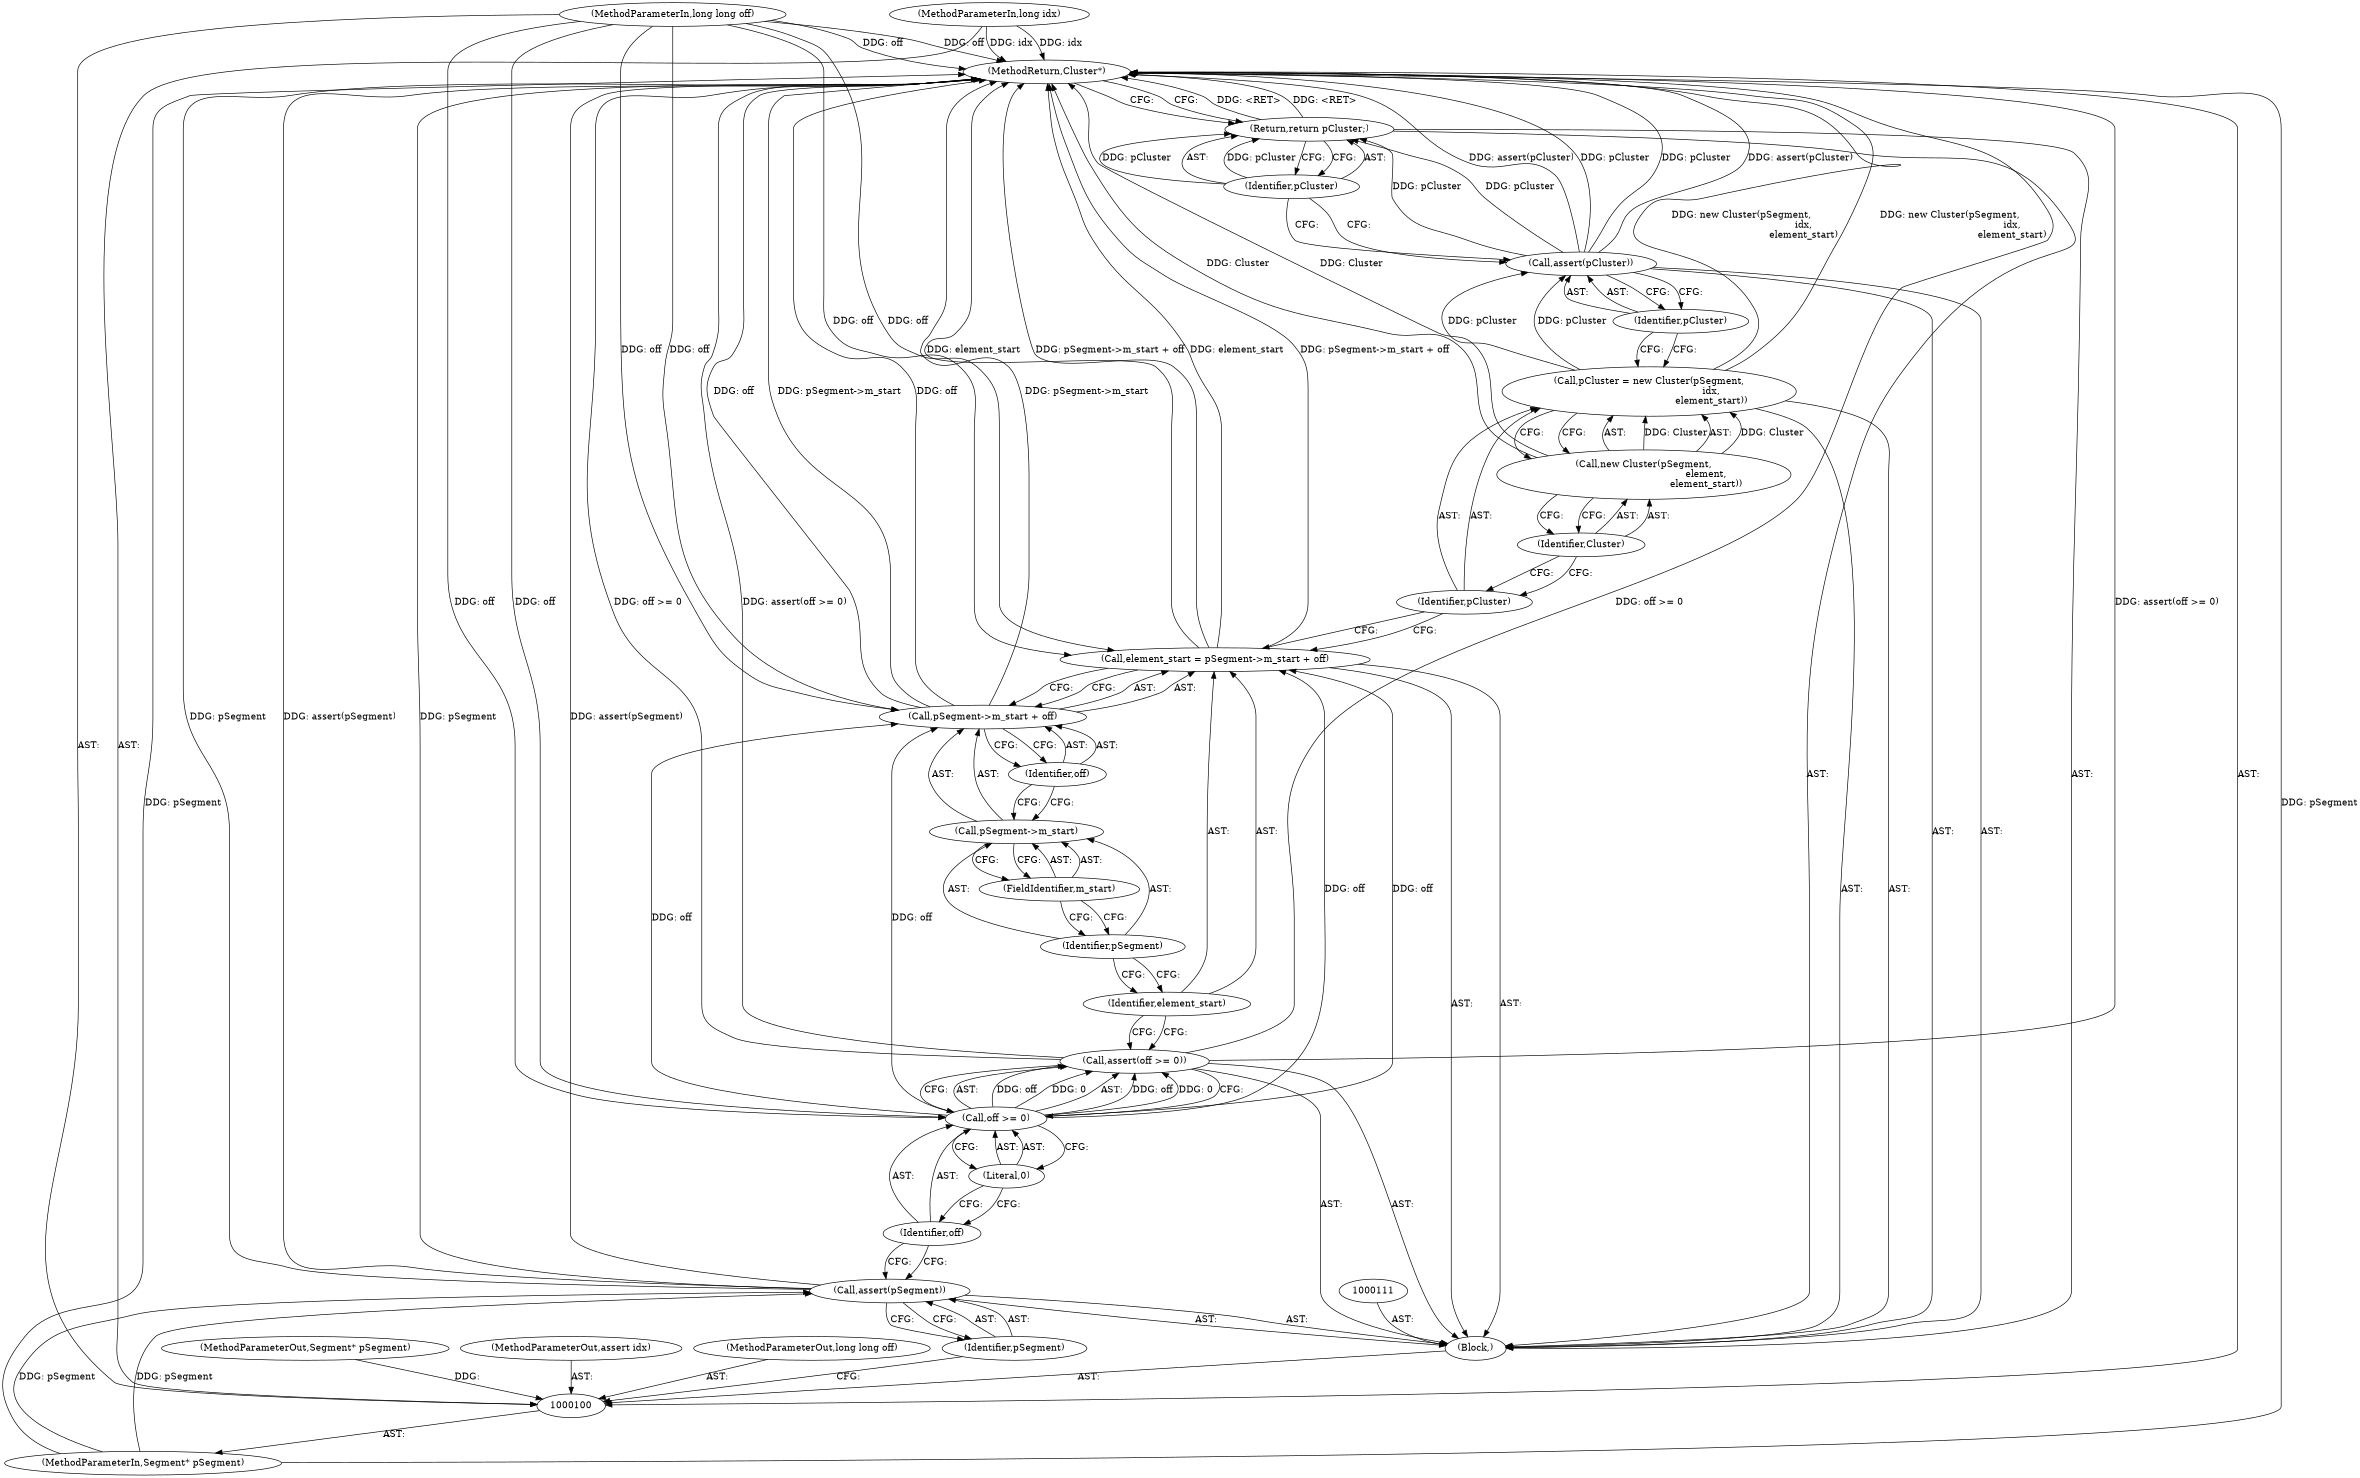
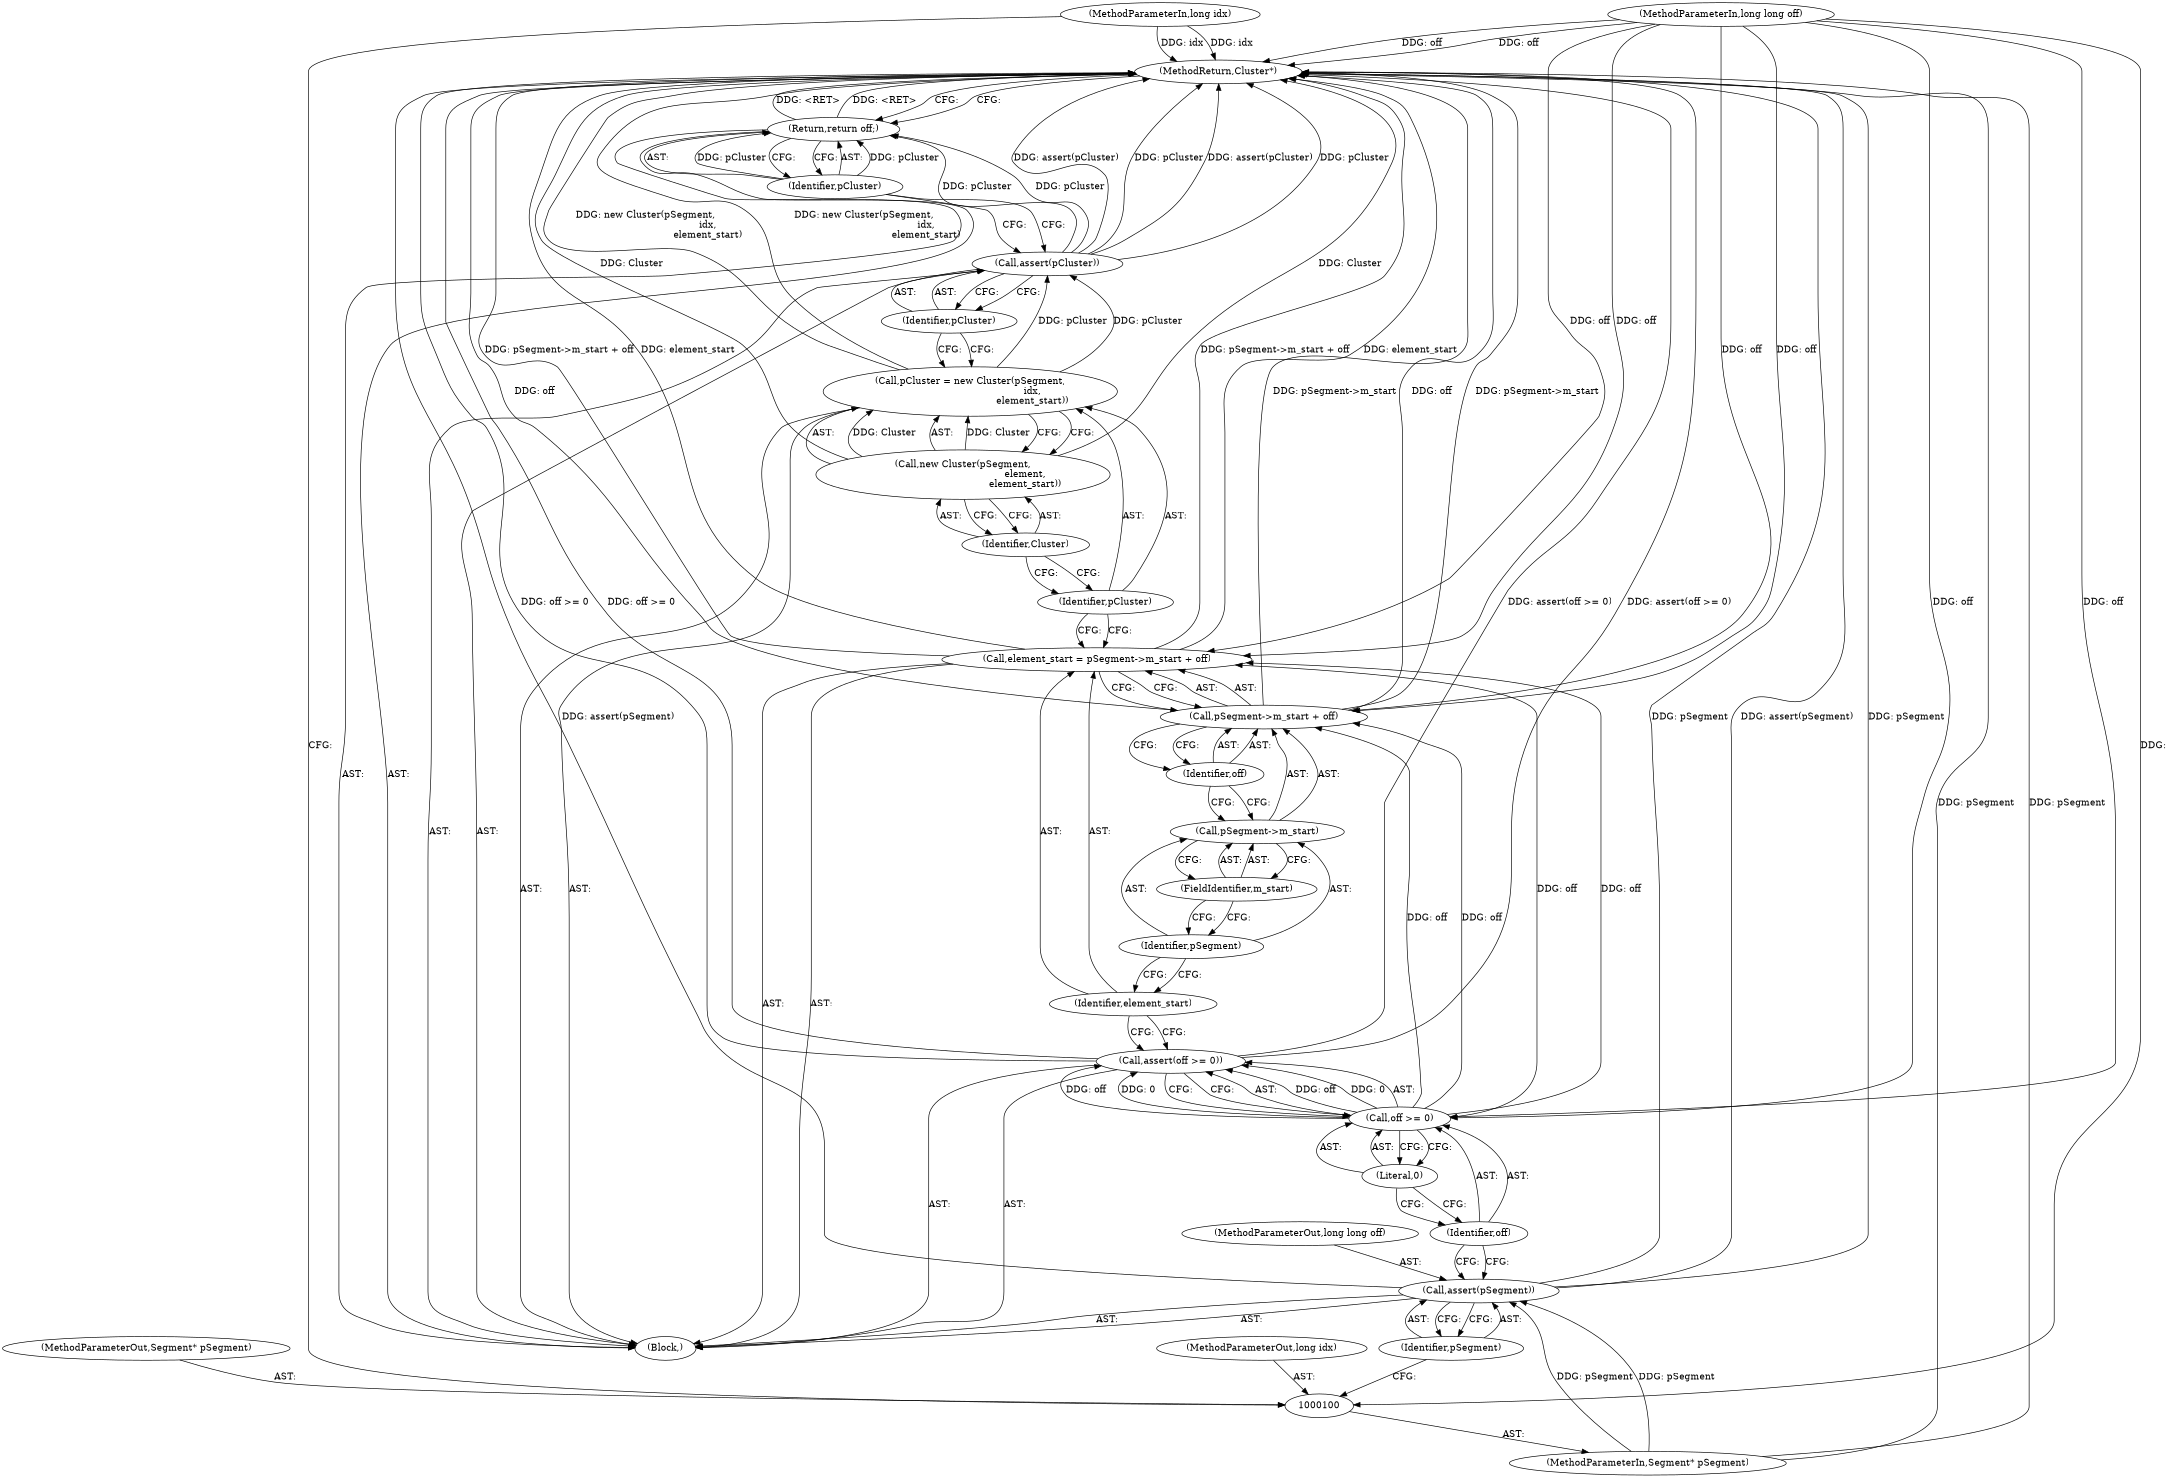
node "(Return,return pCluster;)": label "(Return,return pCluster;)" -> "(Return,return off;)"
edge "(MethodParameterIn,long long off)" -> "1000100": label "AST: " -> "DDG: "
edge "(MethodParameterIn,long idx)" -> "1000100": label "AST: " -> "CFG: "
edge "(MethodReturn,Cluster*)" -> "1000100": removed, label "AST:"
node "1000111": removed
node "(MethodParameterOut,assert idx)": label "(MethodParameterOut,assert idx)" -> "(MethodParameterOut,long idx)"
edge "(MethodParameterOut,Segment* pSegment)" -> "1000100": label "DDG: " -> "AST: "
edge "(Block,)" -> "1000100": removed, label "AST:"
edge "(MethodParameterOut,long long off)" -> "1000100": now "(MethodParameterOut,long long off)" -> "(Call,assert(pSegment))"
